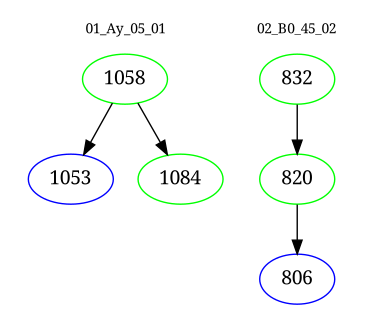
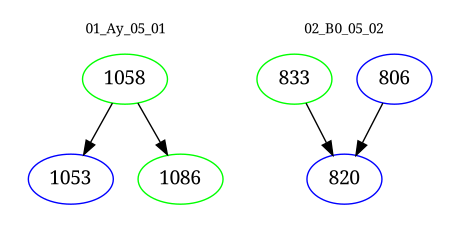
cluster "02_B0_45_02": label "02_B0_45_02" -> "02_B0_05_02"
node "832": label "832" -> "833"
node "1084": label "1084" -> "1086"
node "820": color green -> blue
edge "820" -> "806": reversed
